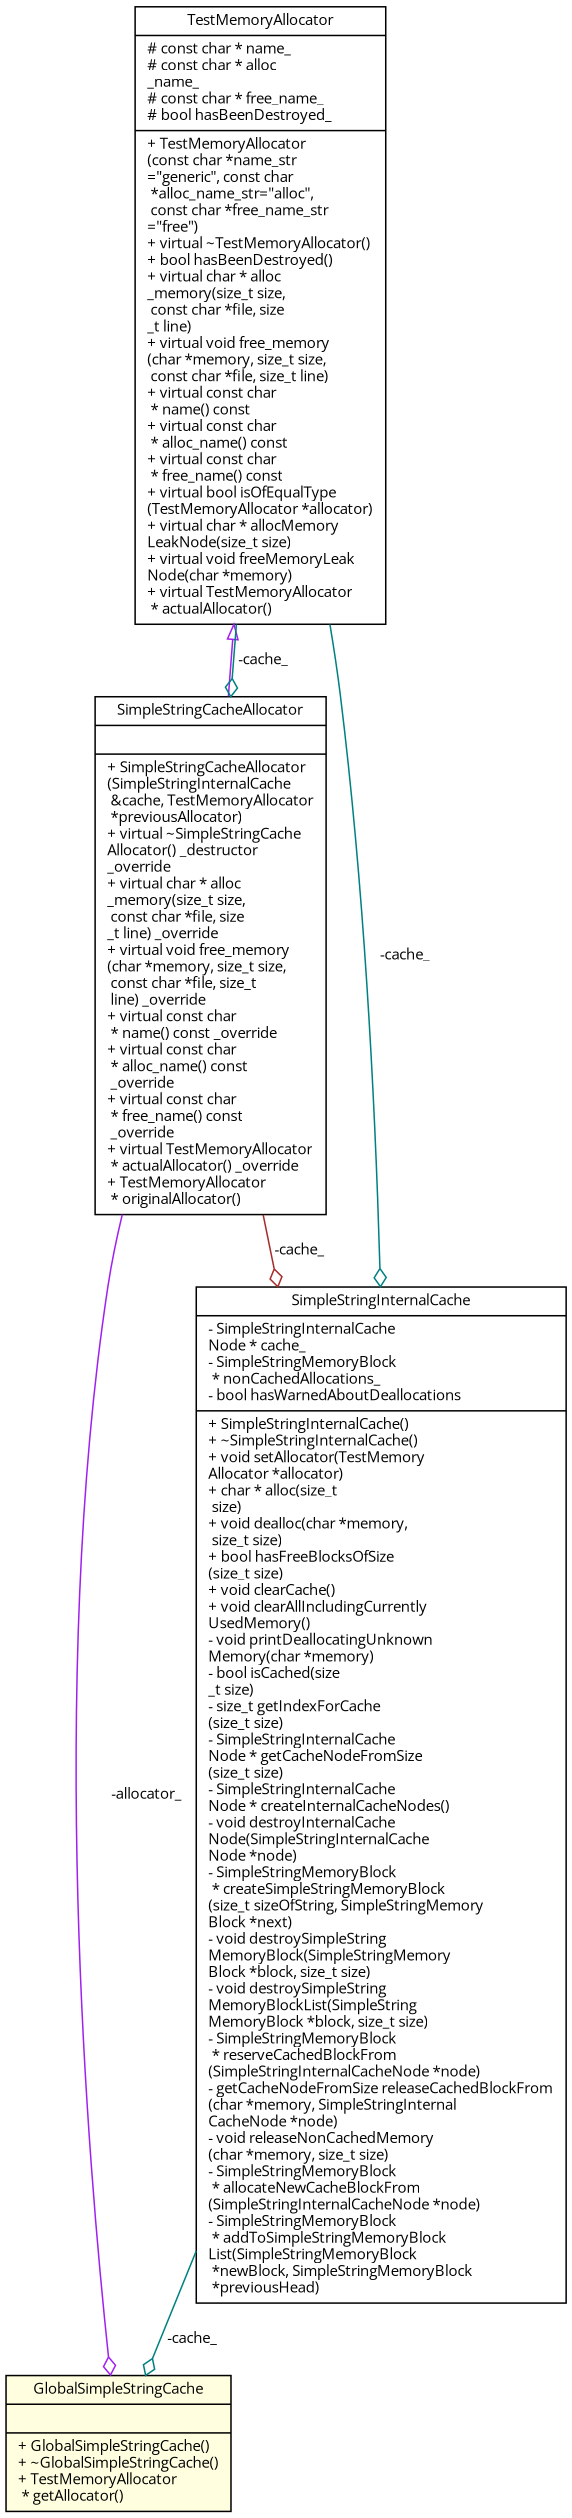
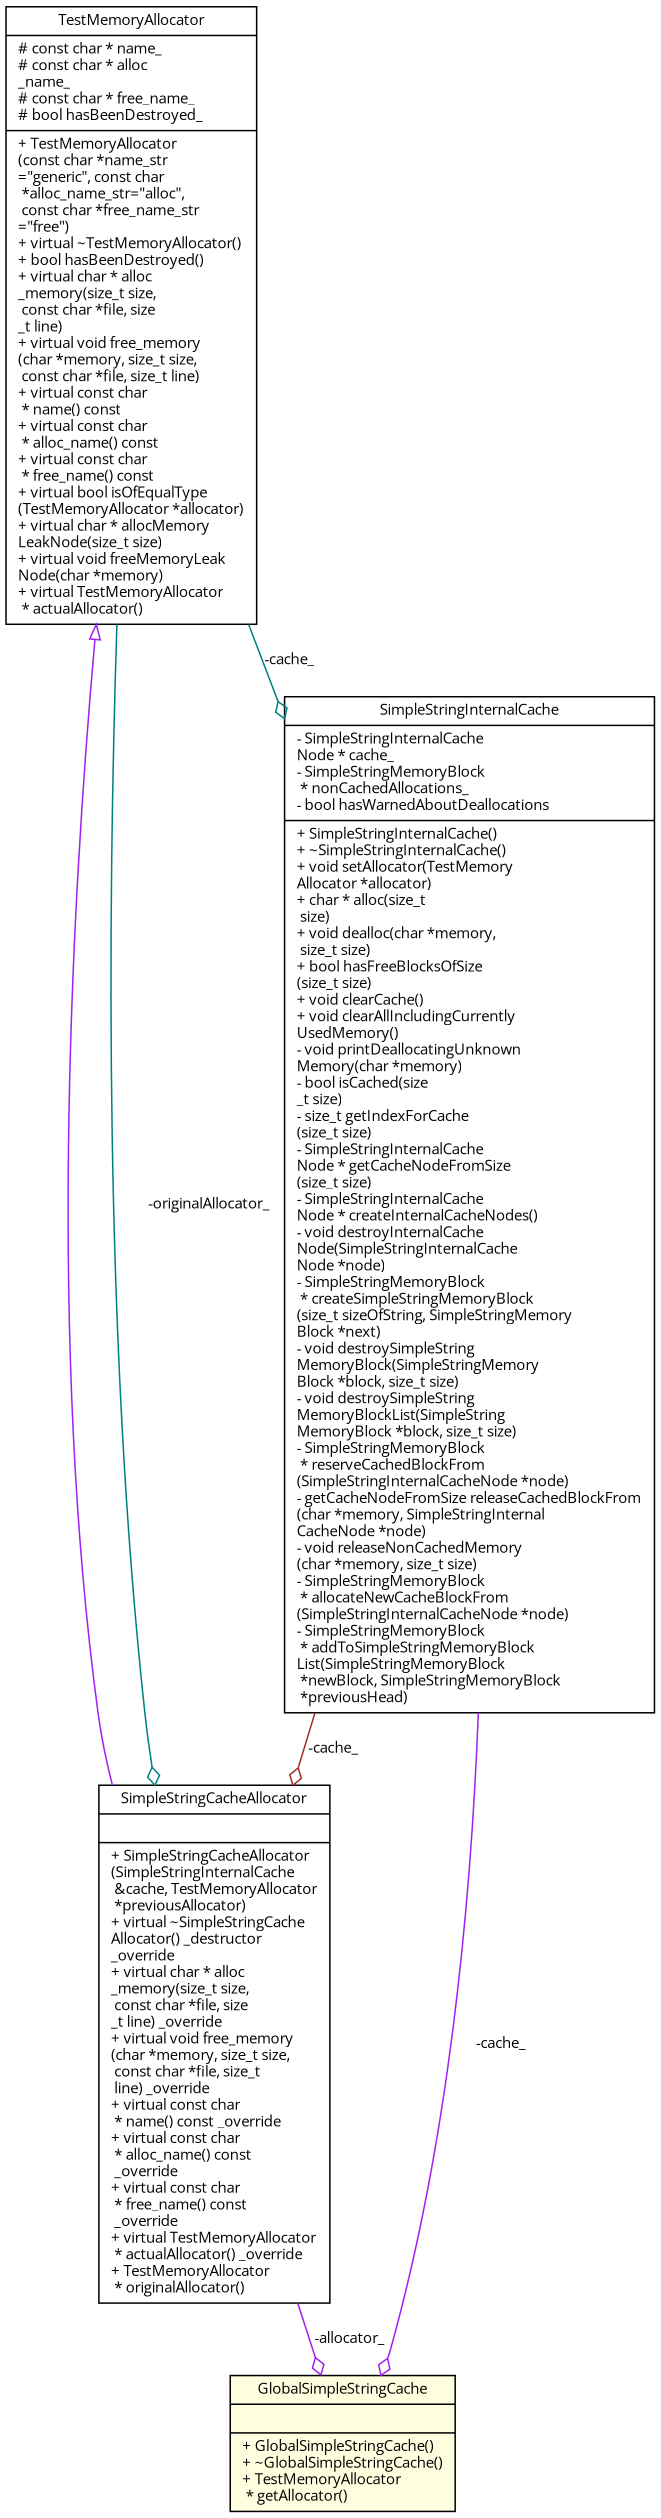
edge "TestMemoryAllocator" -> "SimpleStringCacheAllocator": label " -cache_" -> " -originalAllocator_"
edge "SimpleStringCacheAllocator" -> "SimpleStringInternalCache": reversed
edge "SimpleStringInternalCache" -> "GlobalSimpleStringCache": color teal -> purple
